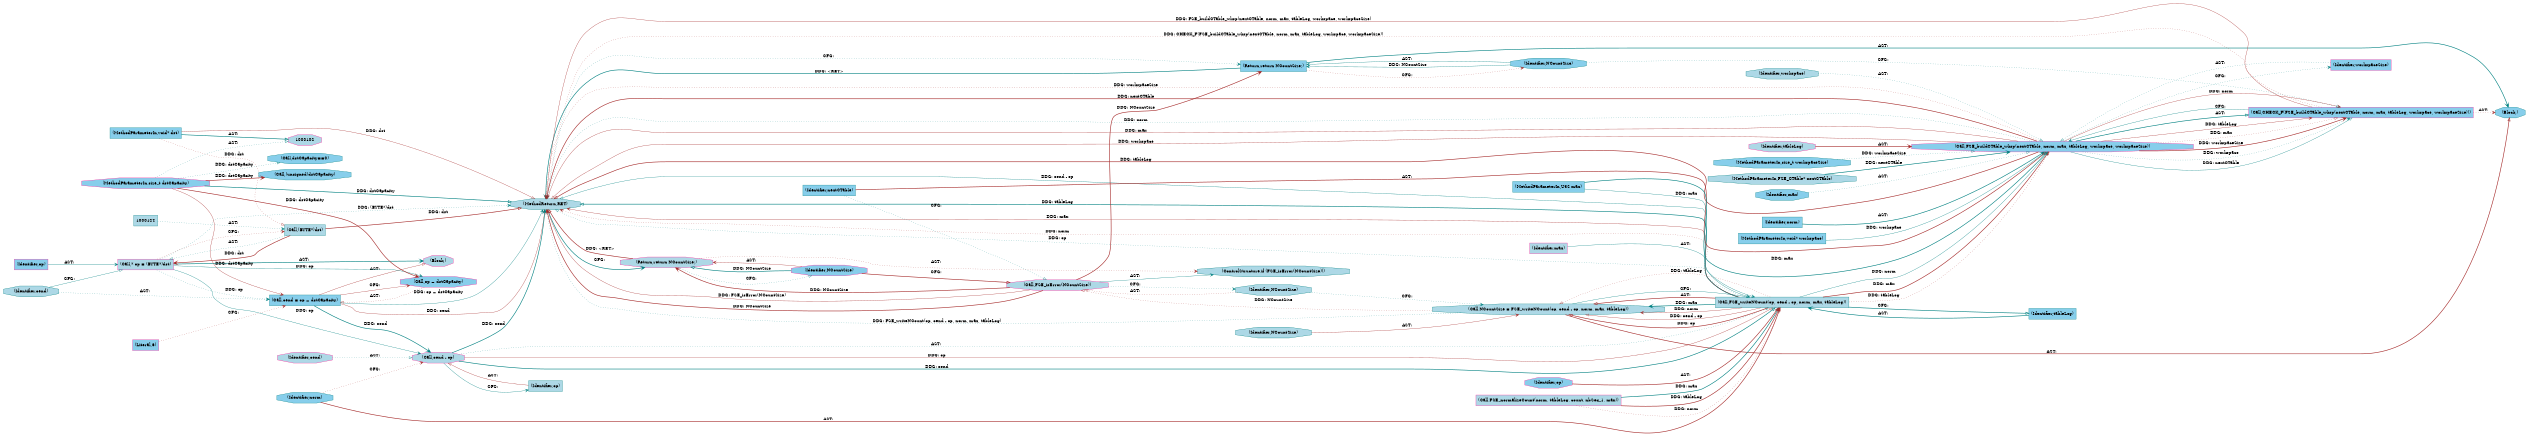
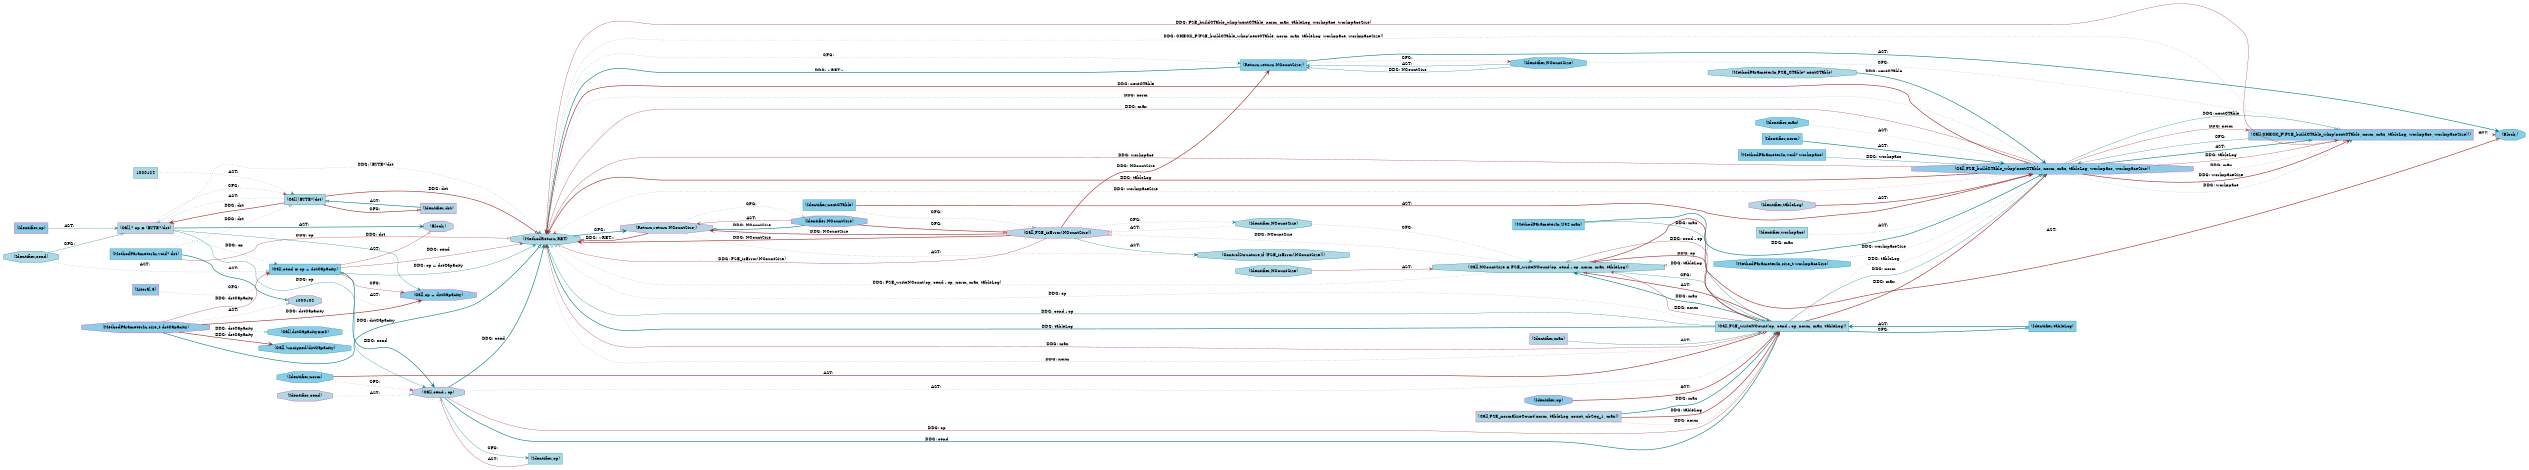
node "(Identifier,workspaceSize)": removed
node "(Identifier,workspace)": shape octagon -> box
node "(Identifier,dst)": added
